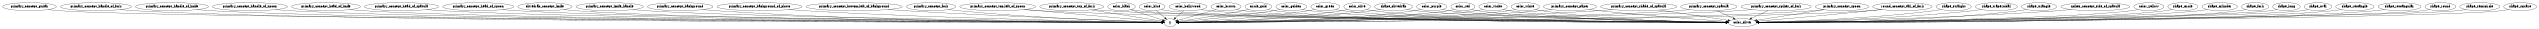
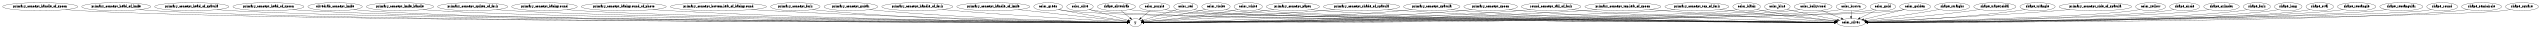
node "circle_gold": label "circle_gold" -> "color_gold"
node "spikes_concept_side_of_spatula": label "spikes_concept_side_of_spatula" -> "primary_concept_side_of_spatula"
edge "primary_concept_spikes_of_fork" -> "color_silver": removed
